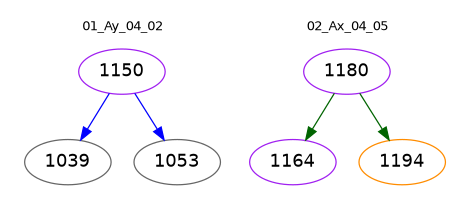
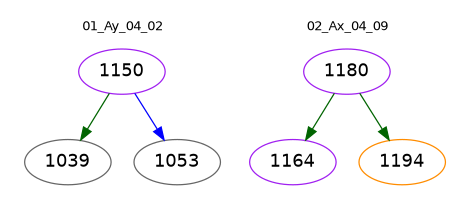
cluster "02_Ax_04_05": label "02_Ax_04_05" -> "02_Ax_04_09"
edge "1150" -> "1039": color blue -> darkgreen
